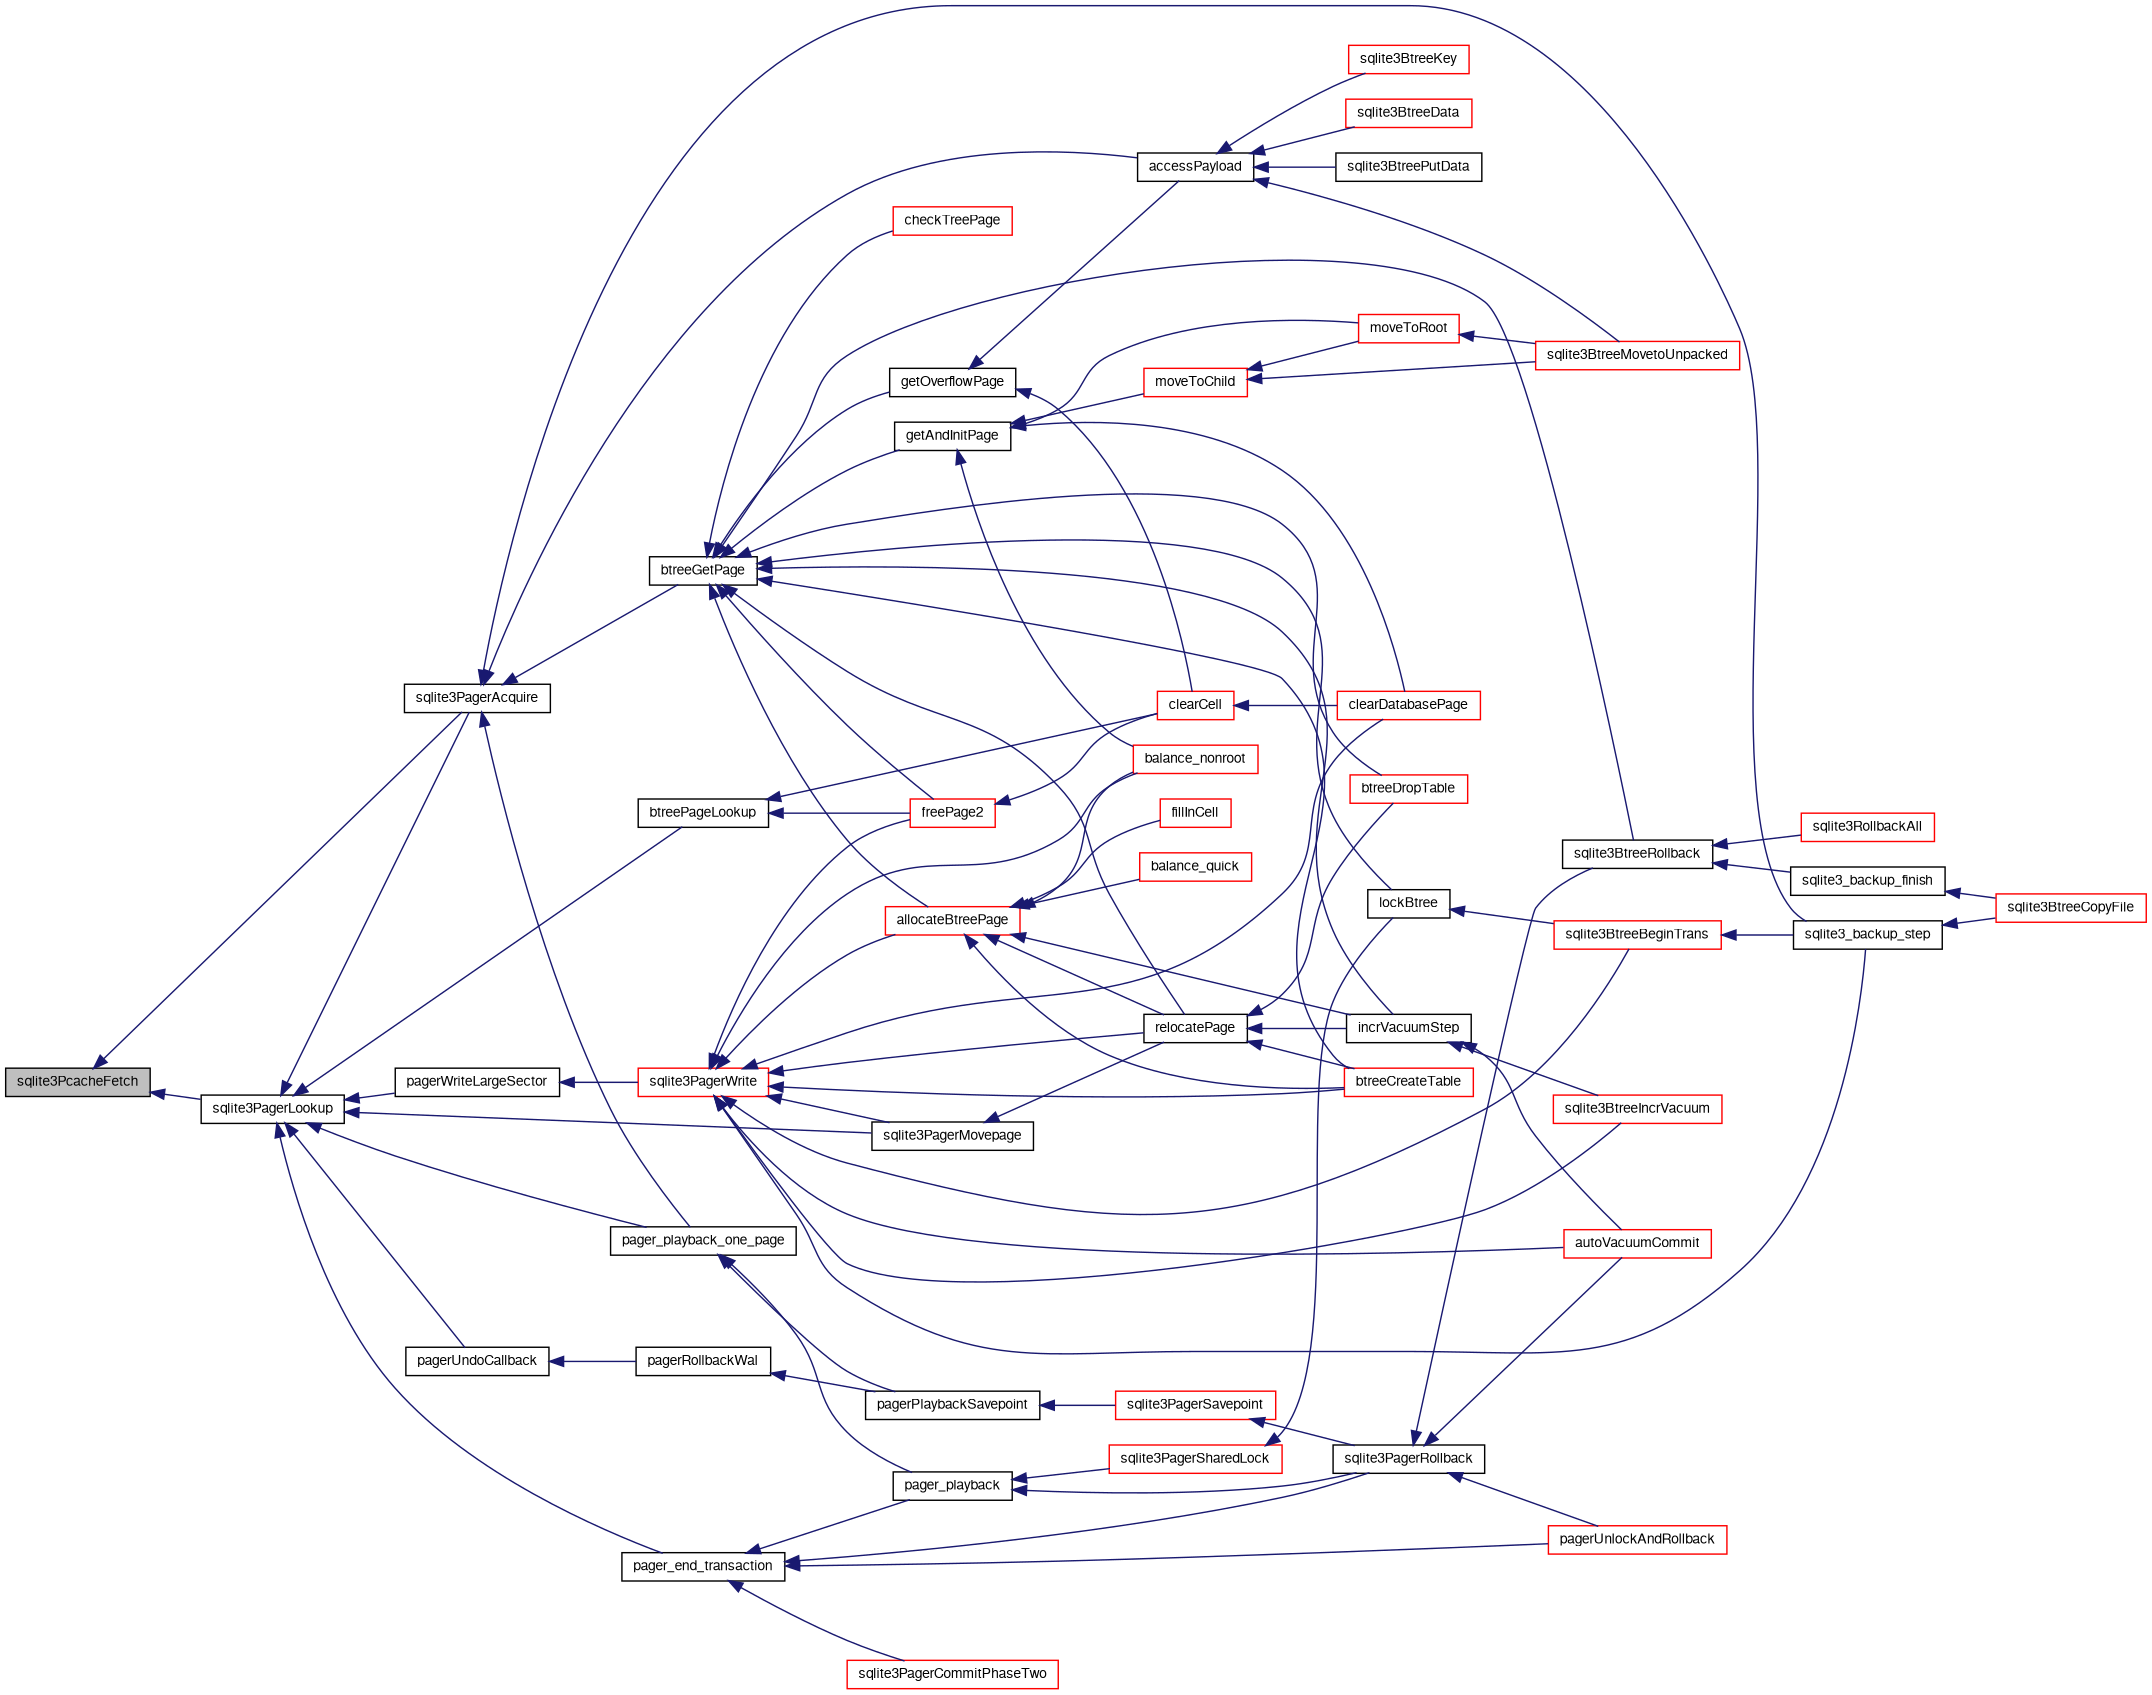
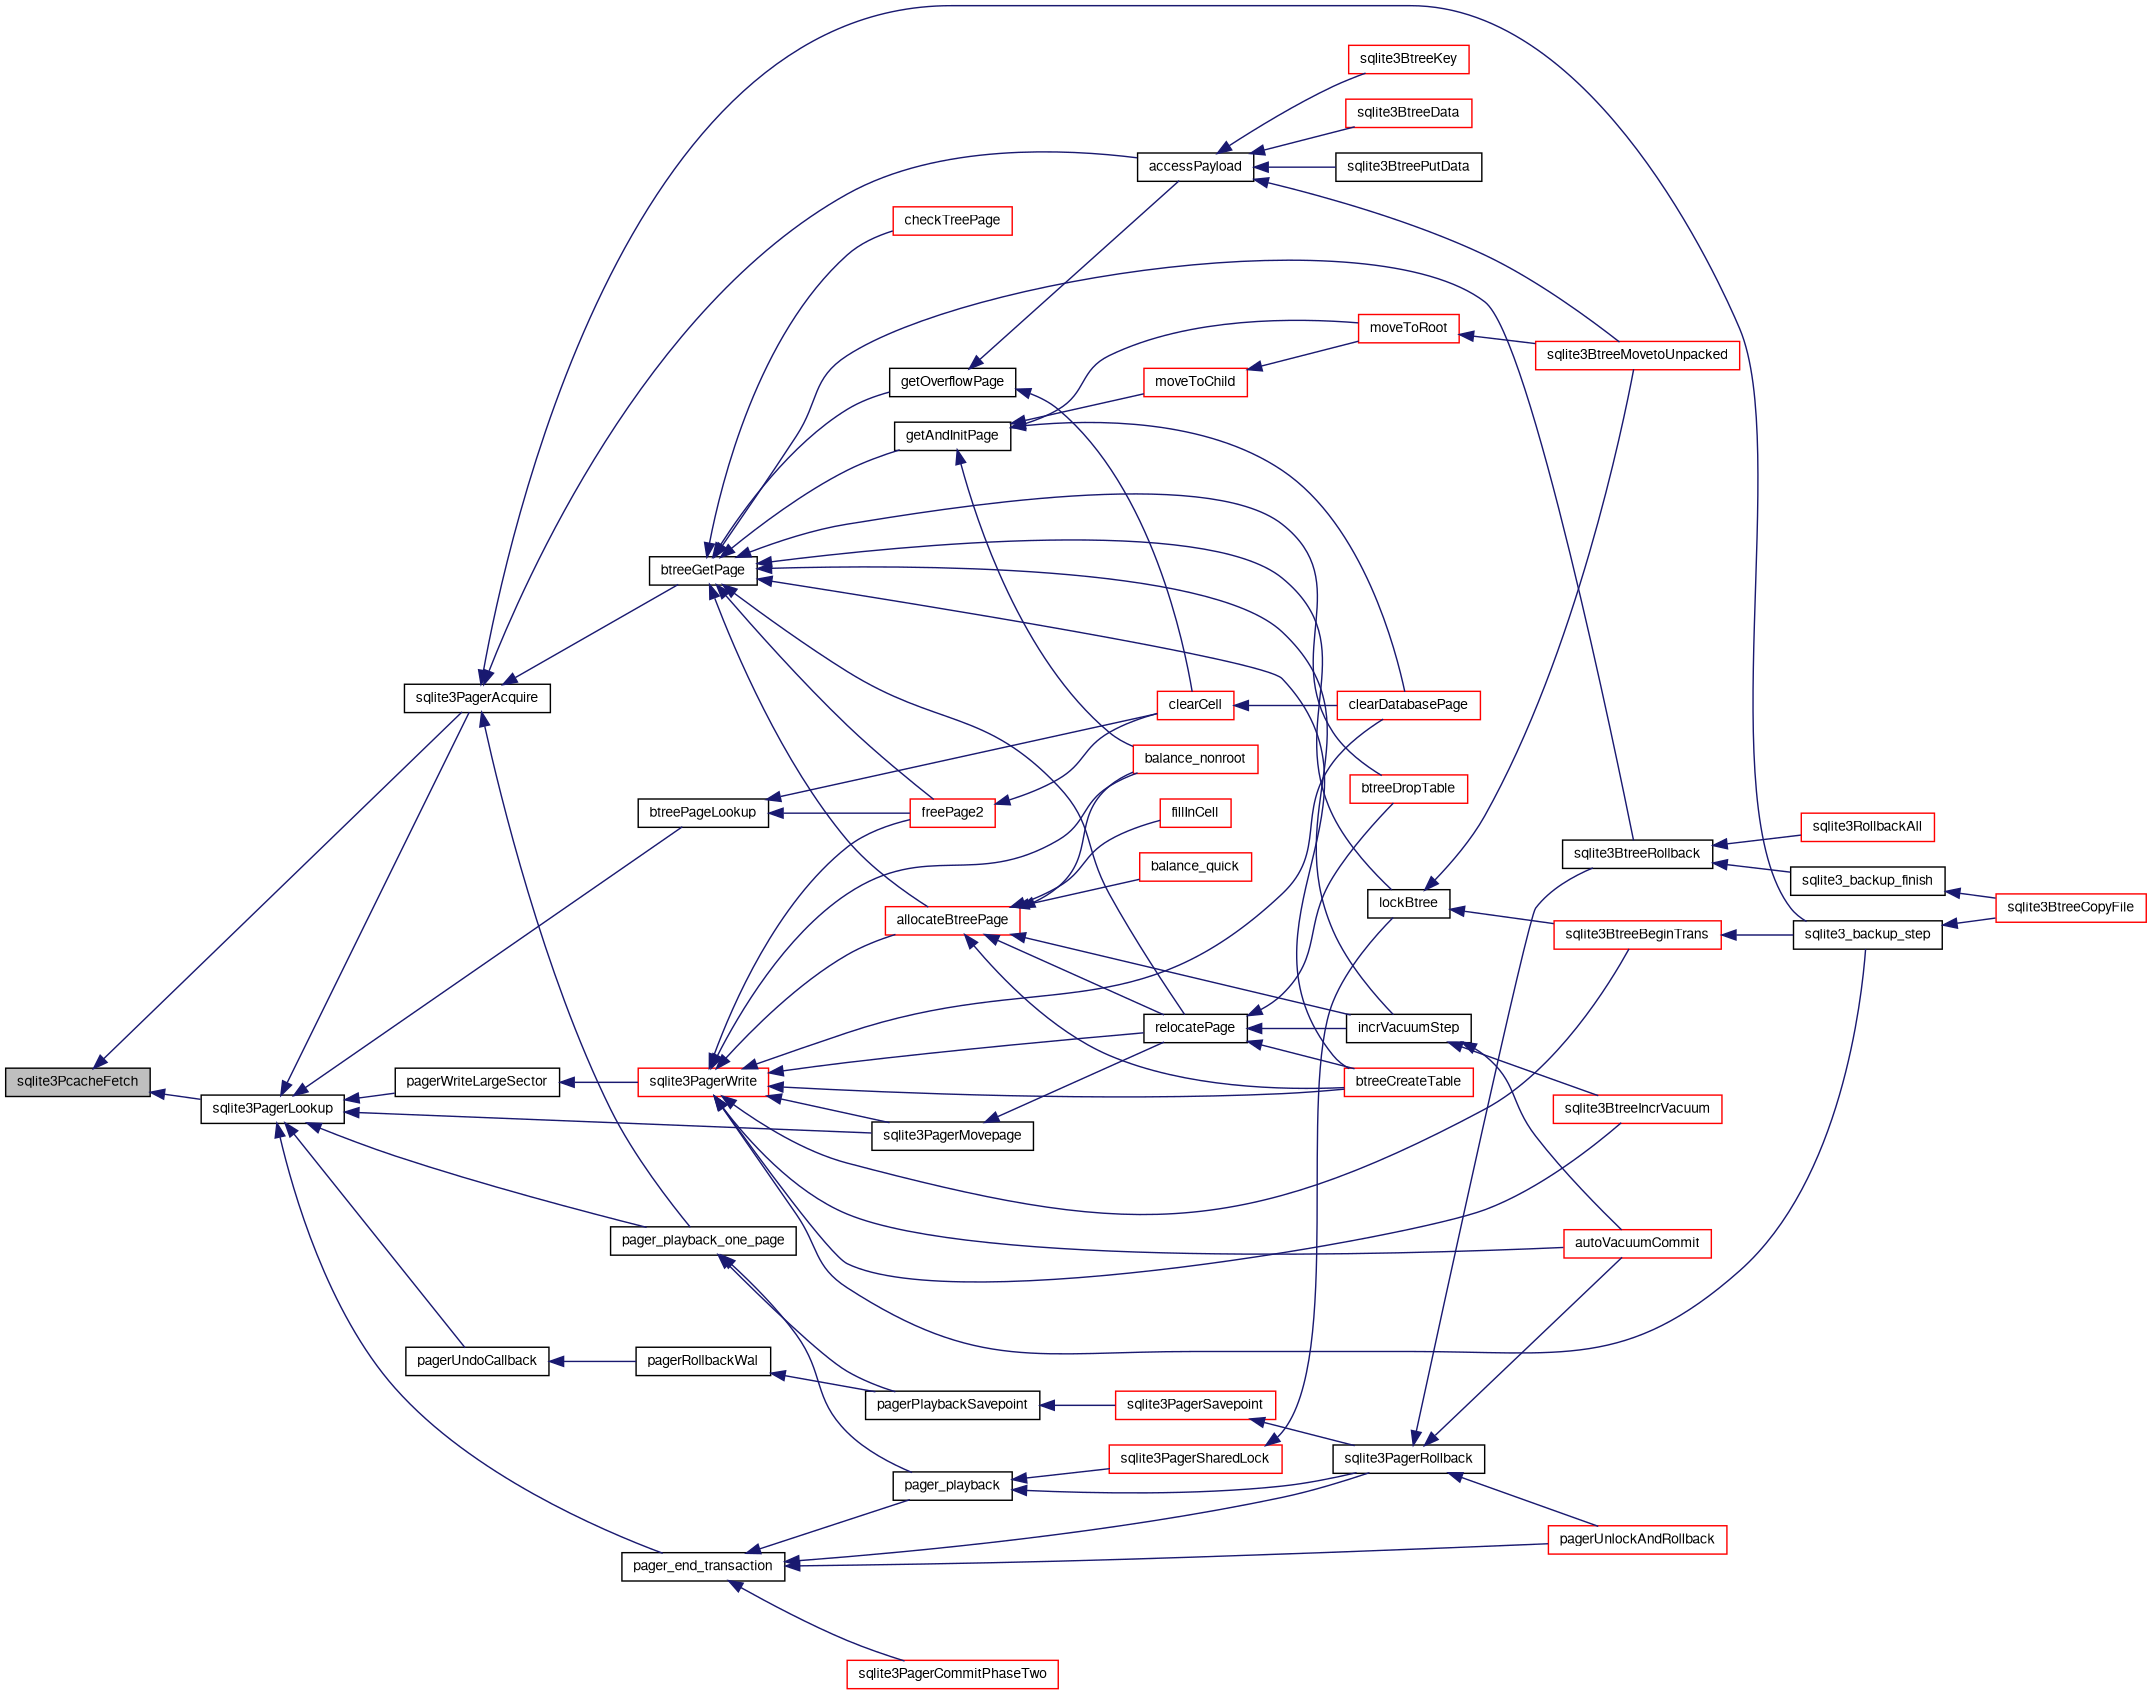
edge "sqlite3BtreeMovetoUnpacked" -> "moveToChild": now "sqlite3BtreeMovetoUnpacked" -> "lockBtree"
